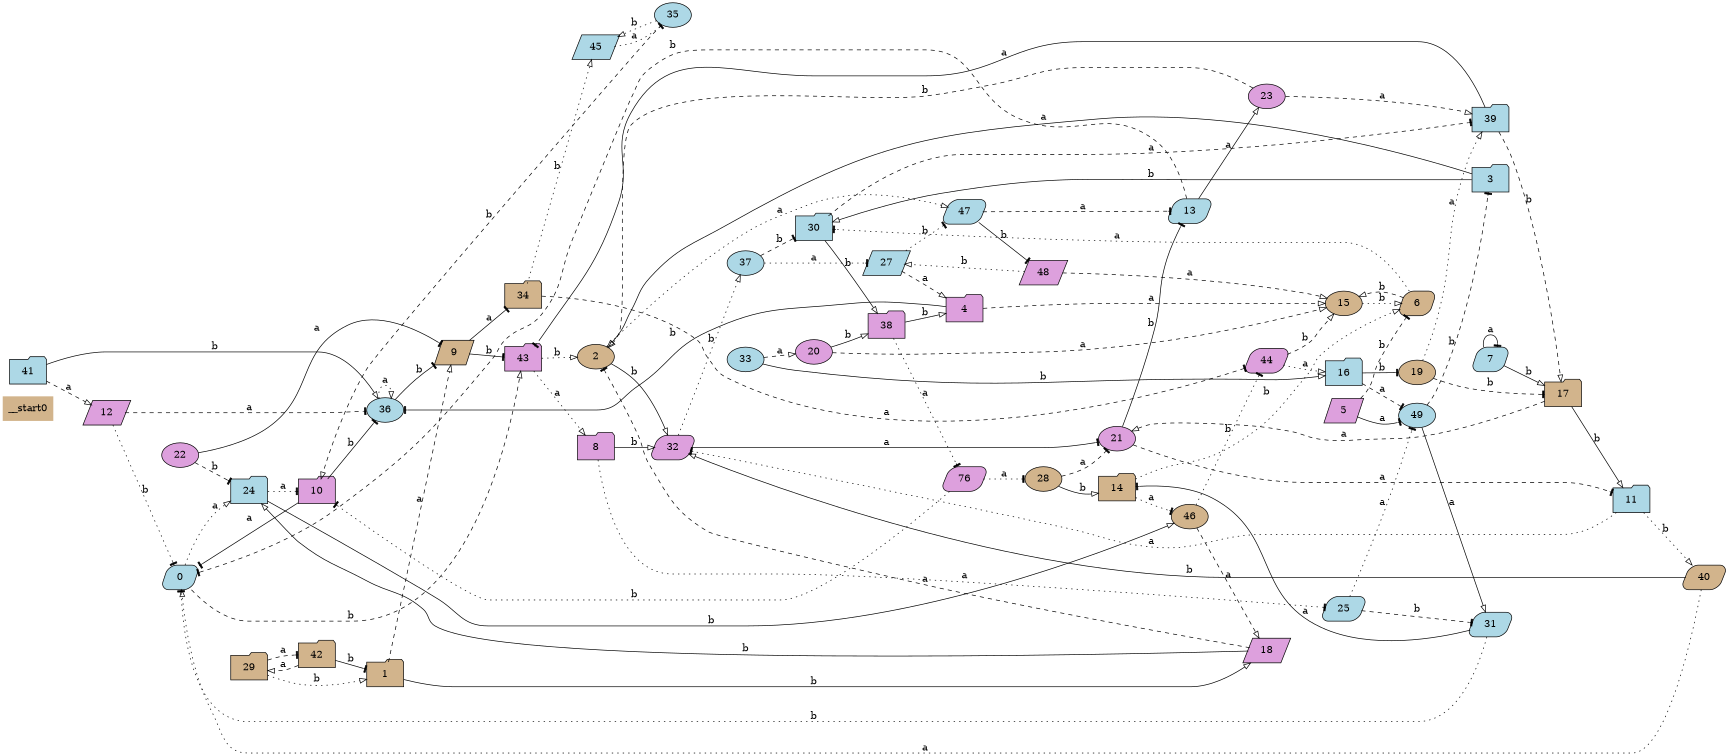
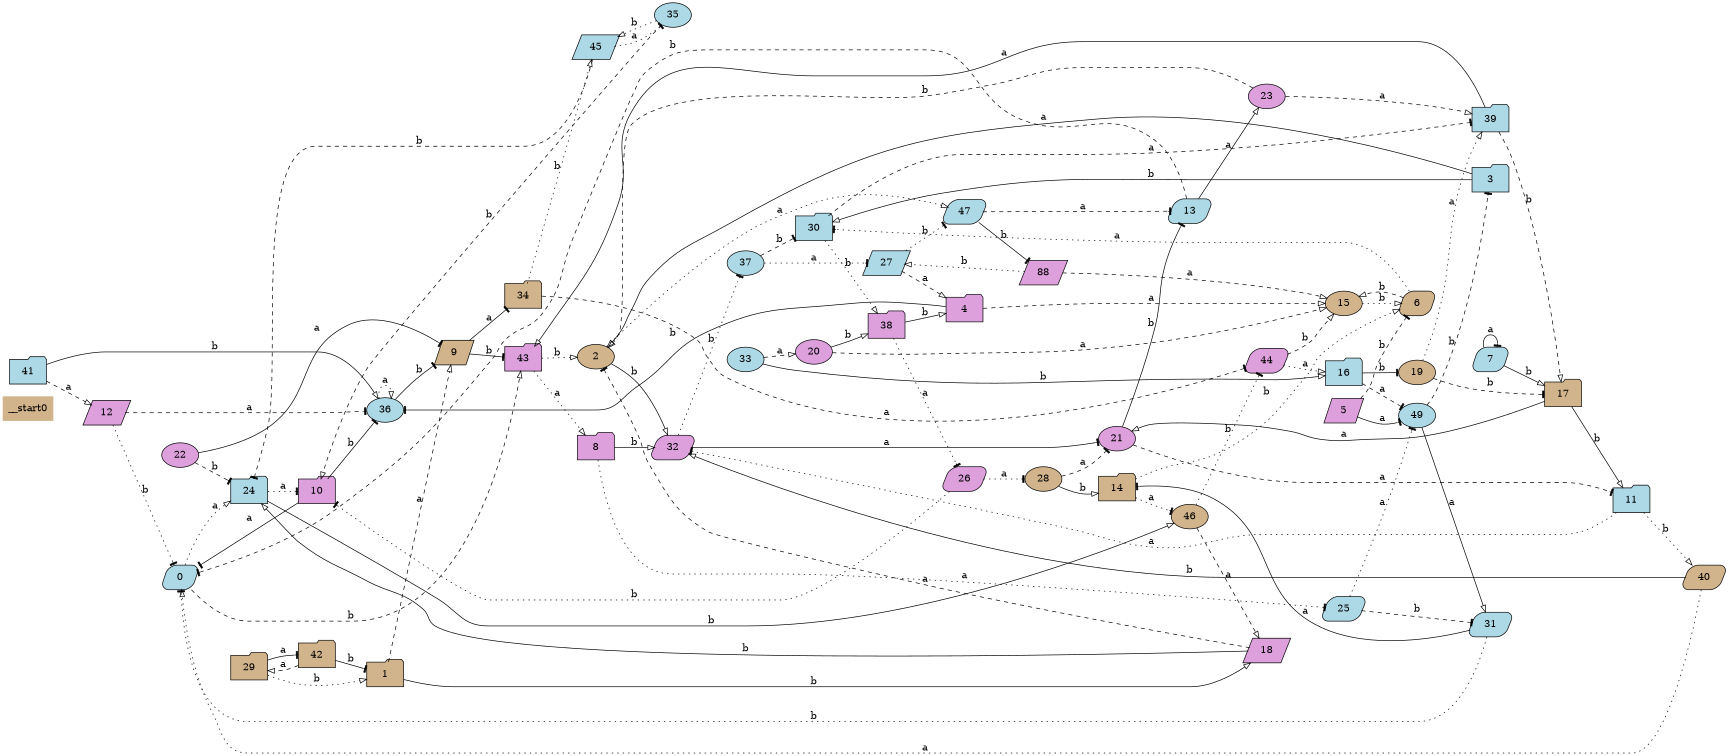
edge "39" -> "43": arrowhead tee -> onormal
edge "45" -> "24": added, label "b"
node "48": label "48" -> "88"
edge "30" -> "38": style solid -> dotted
edge "32" -> "37": arrowhead onormal -> tee
edge "17" -> "21": style dashed -> solid
node "76": label "76" -> "26"
edge "29" -> "42": style dashed -> solid
